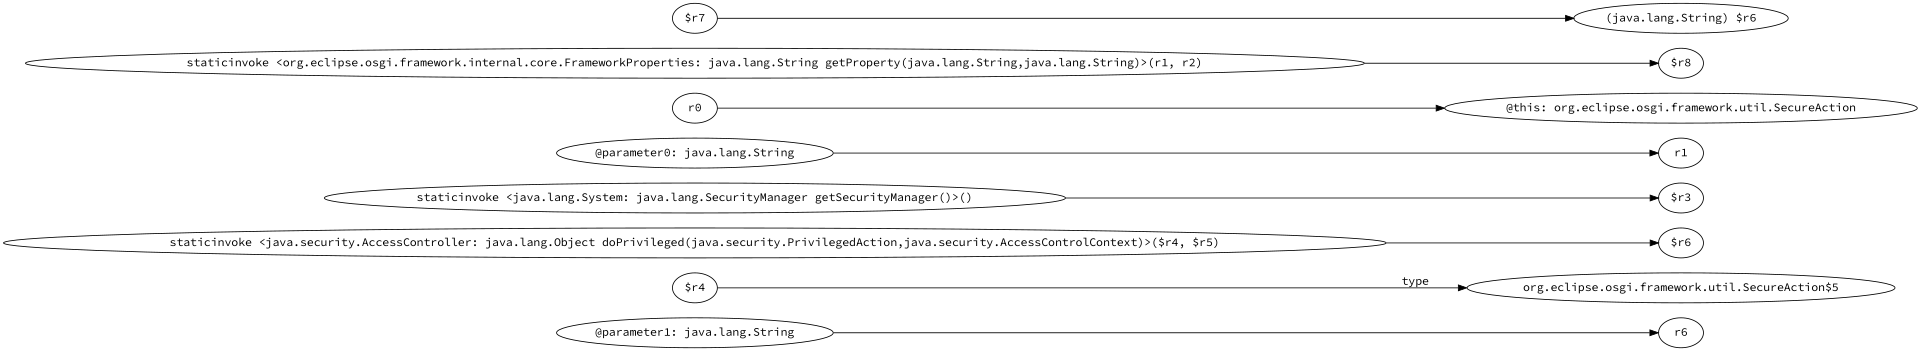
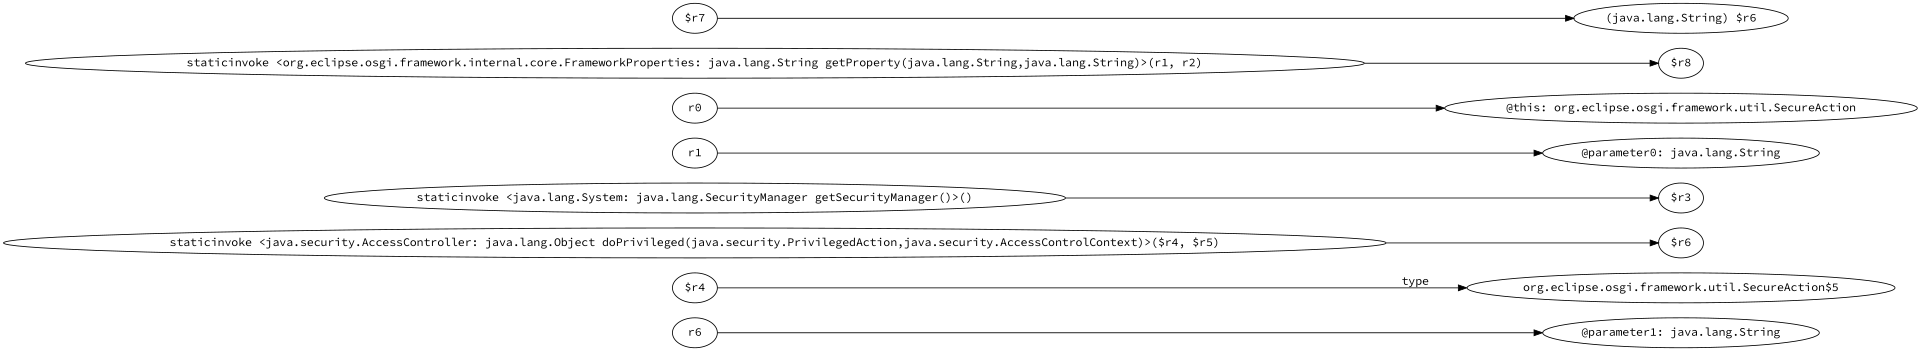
edge "@parameter0: java.lang.String" -> "r1": reversed
edge "@parameter1: java.lang.String" -> "r6": reversed
